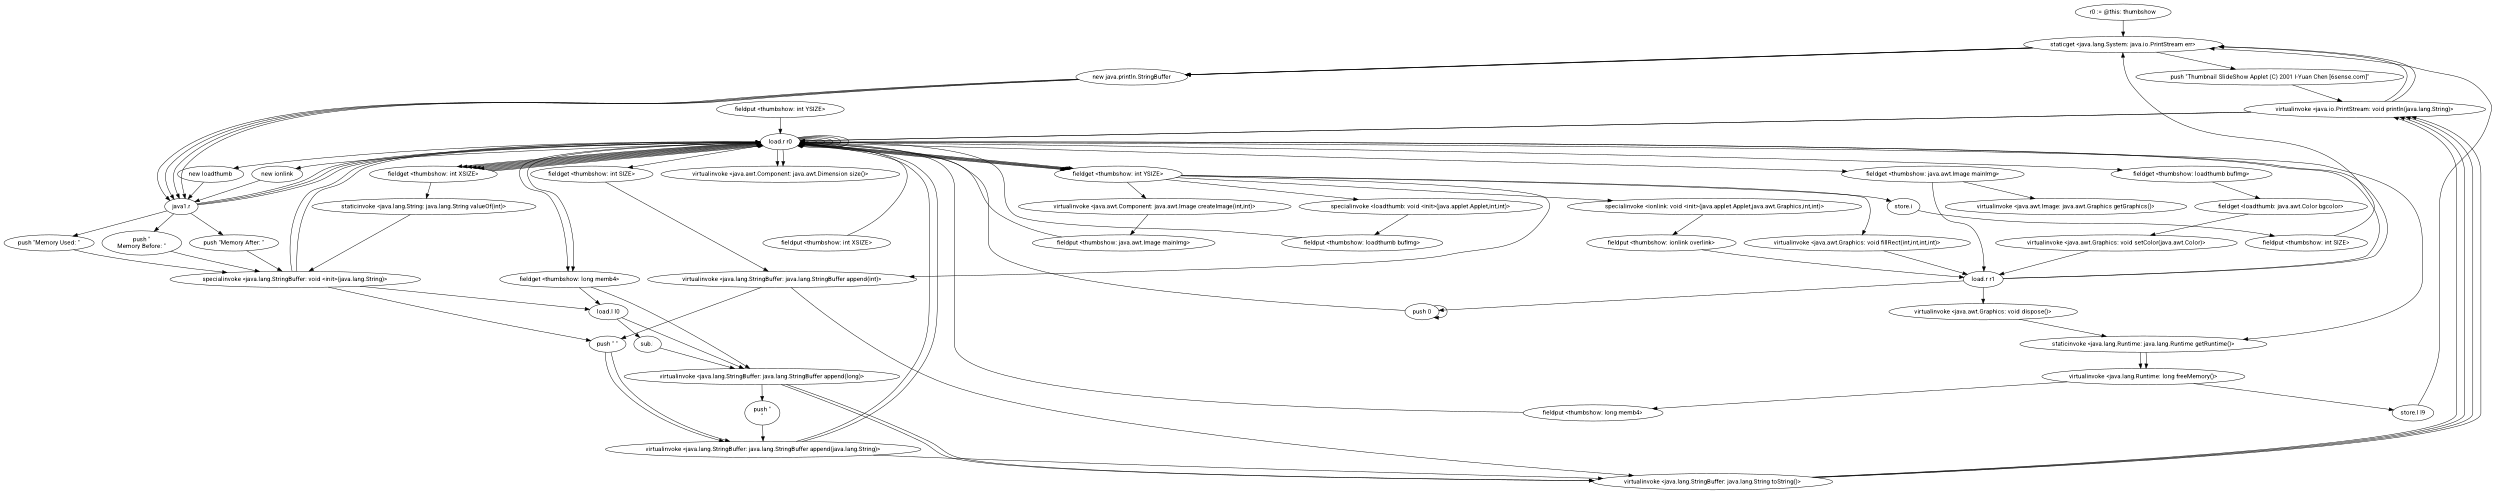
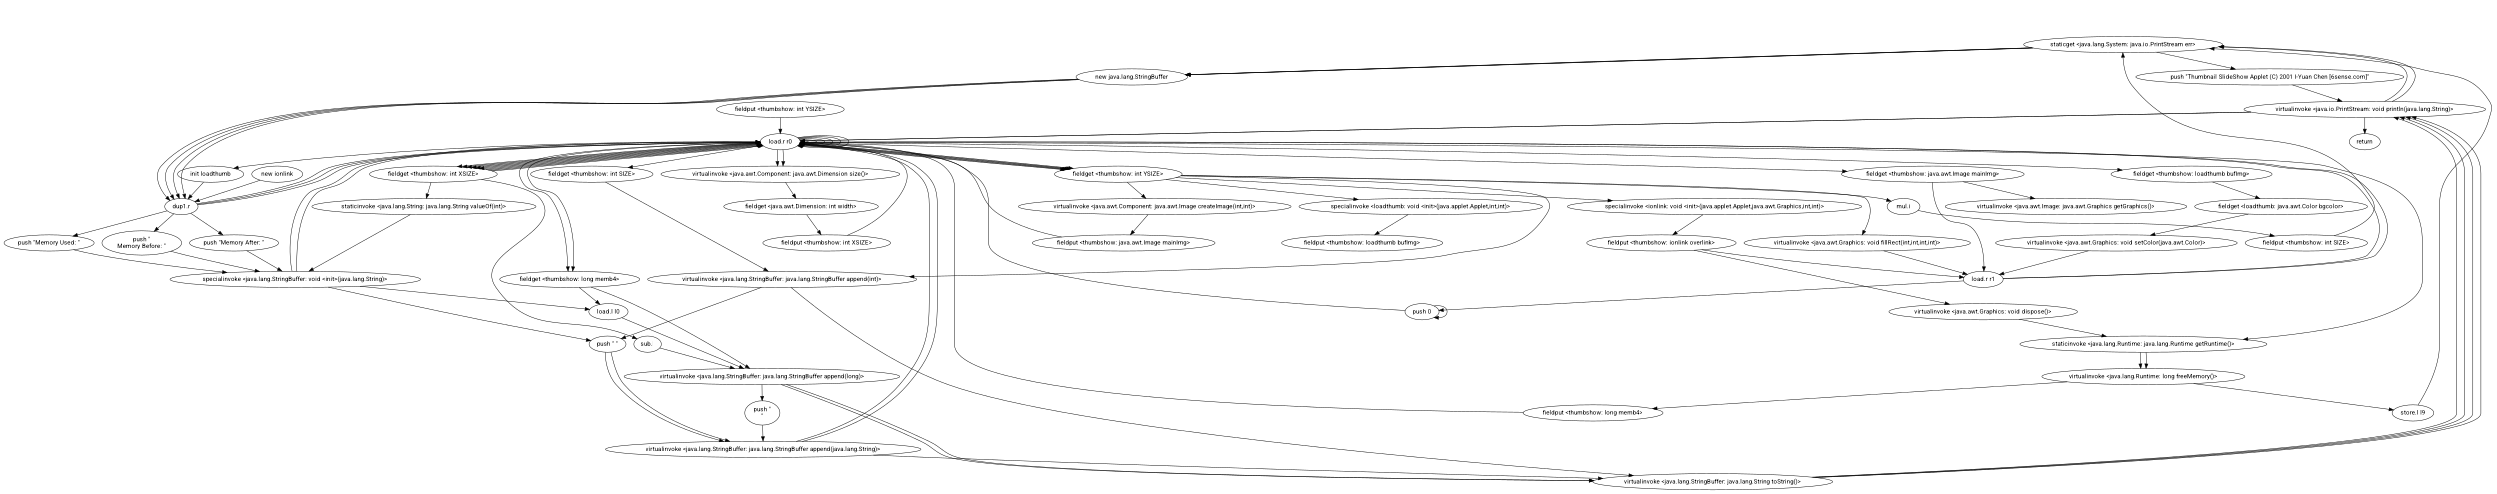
node "r0 := @this: thumbshow": removed
node "new java.println.StringBuffer": label "new java.println.StringBuffer" -> "new java.lang.StringBuffer"
node "return": added
edge "load.r r0" -> "new ionlink": removed
node "new loadthumb": label "new loadthumb" -> "init loadthumb"
node "java1.r": label "java1.r" -> "dup1.r"
node "fieldget <java.awt.Dimension: int width>": added
node "store.i": label "store.i" -> "mul.i"
edge "fieldput <thumbshow: loadthumb bufImg>" -> "load.r r0": removed
edge "load.r r1" -> "virtualinvoke <java.awt.Graphics: void dispose()>": now "fieldput <thumbshow: ionlink overlink>" -> "virtualinvoke <java.awt.Graphics: void dispose()>"
edge "load.l l0" -> "sub.l": now "fieldget <thumbshow: int XSIZE>" -> "sub.l"
